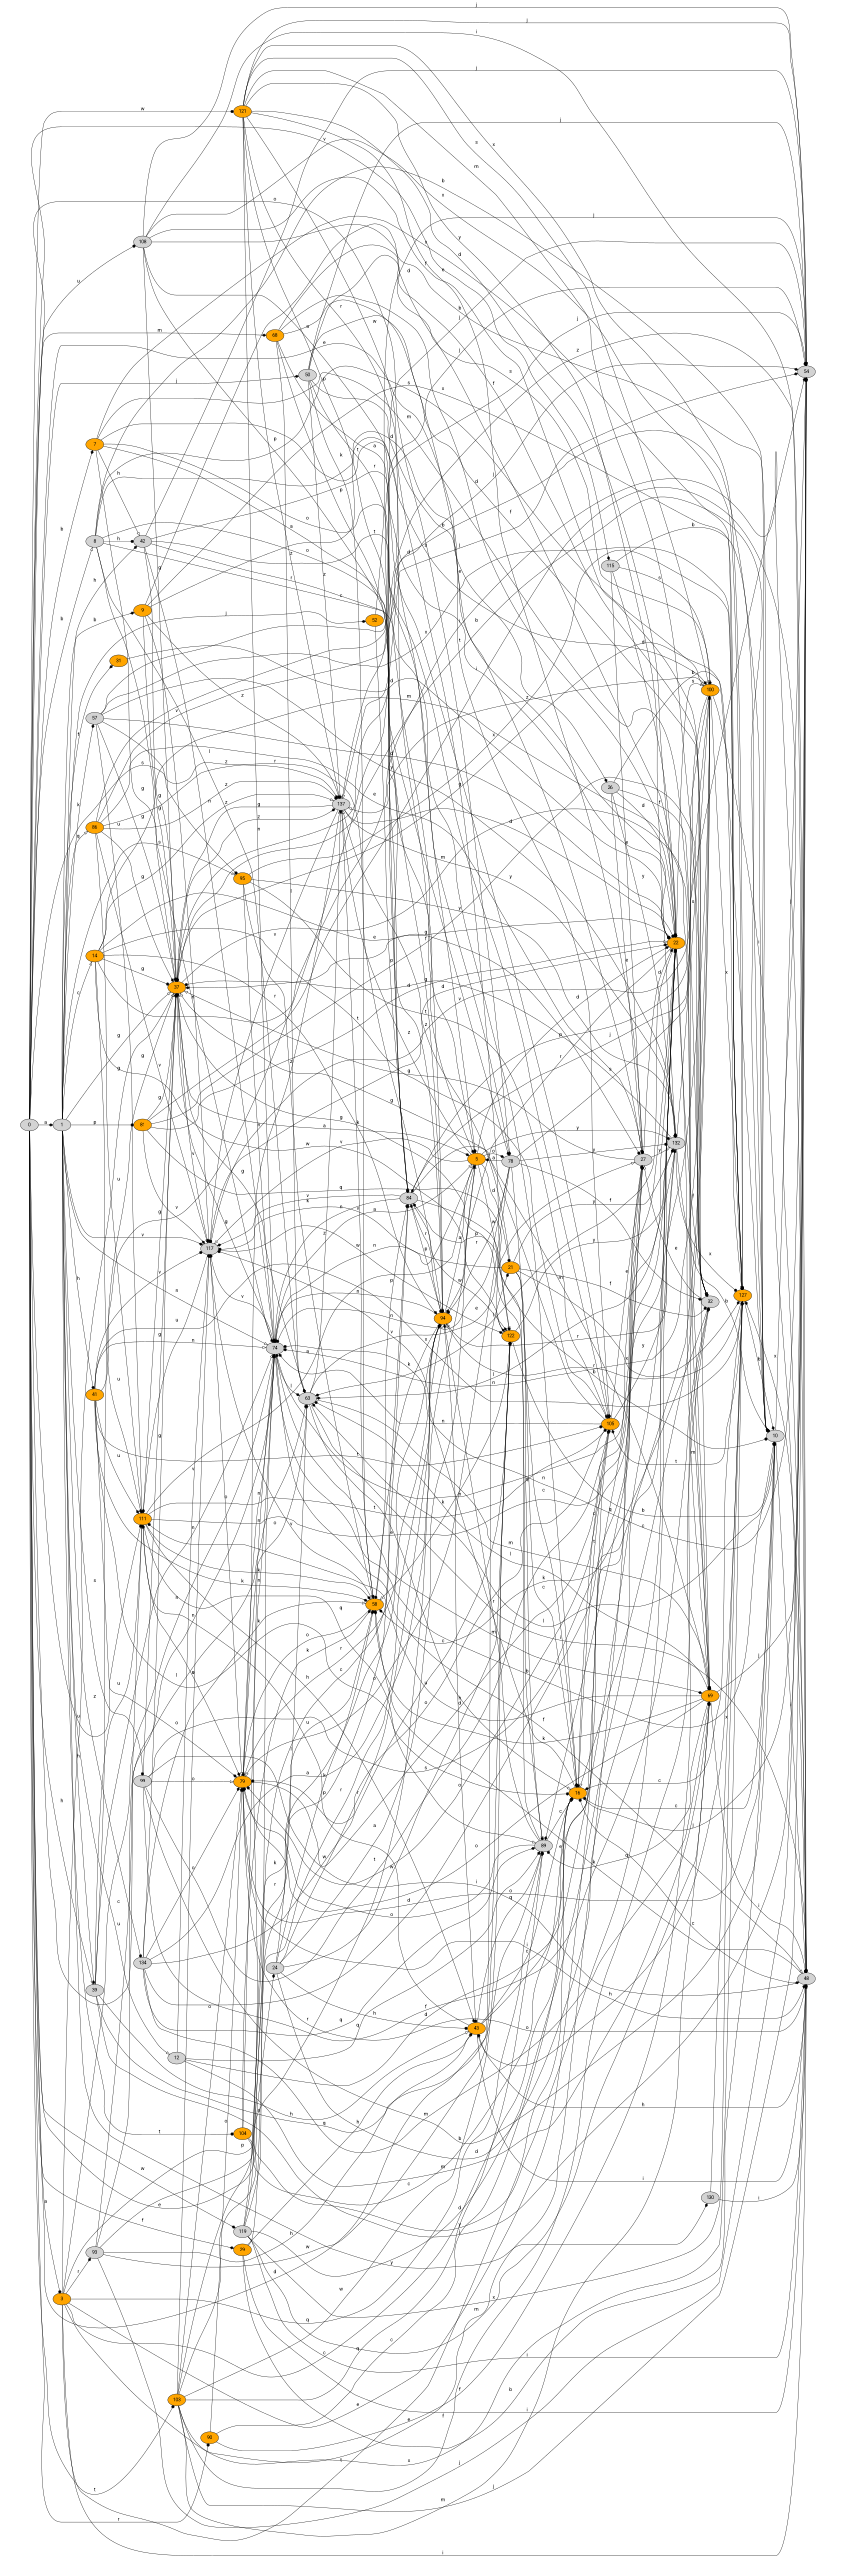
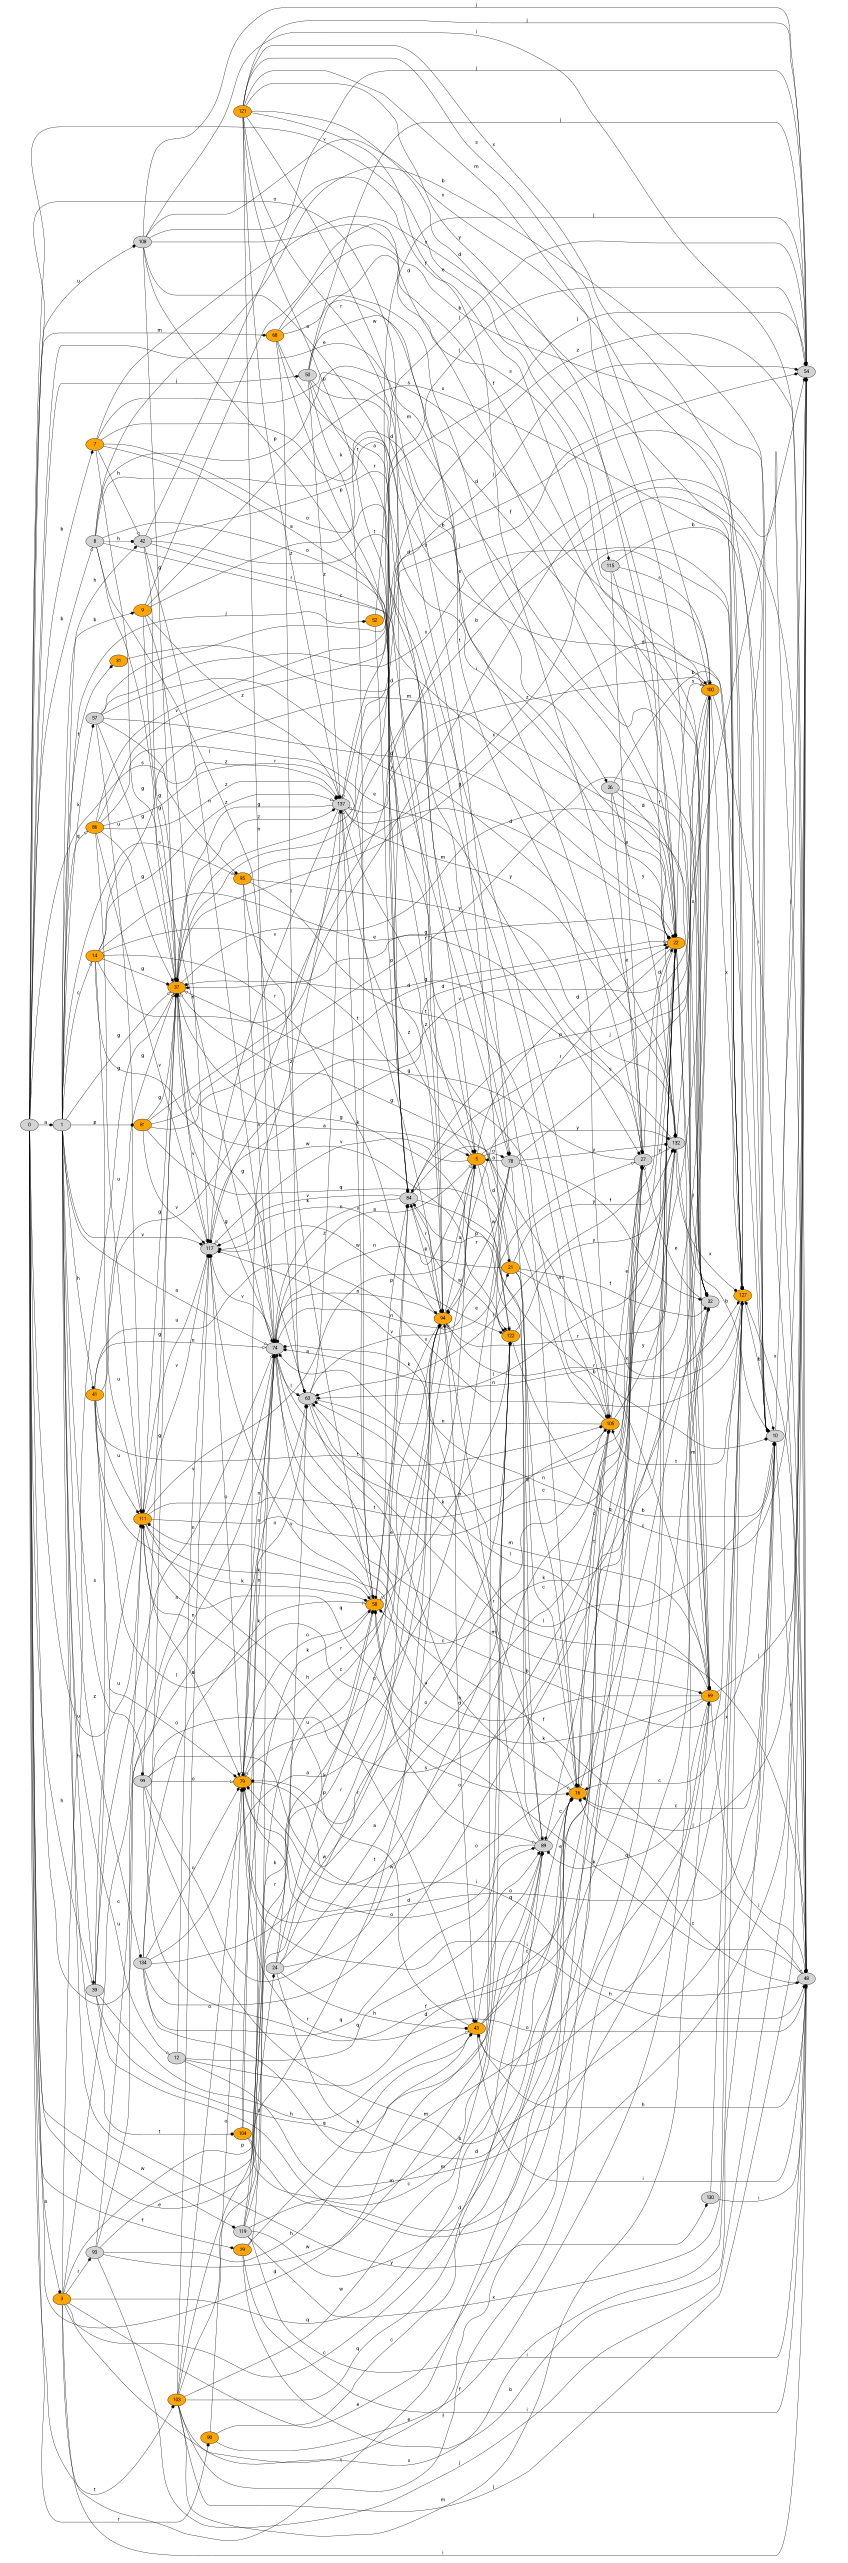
edge "0" -> "121": removed, label "w"
edge "41" -> "117": now "111" -> "117"
edge "119" -> "69": now "119" -> "89"
